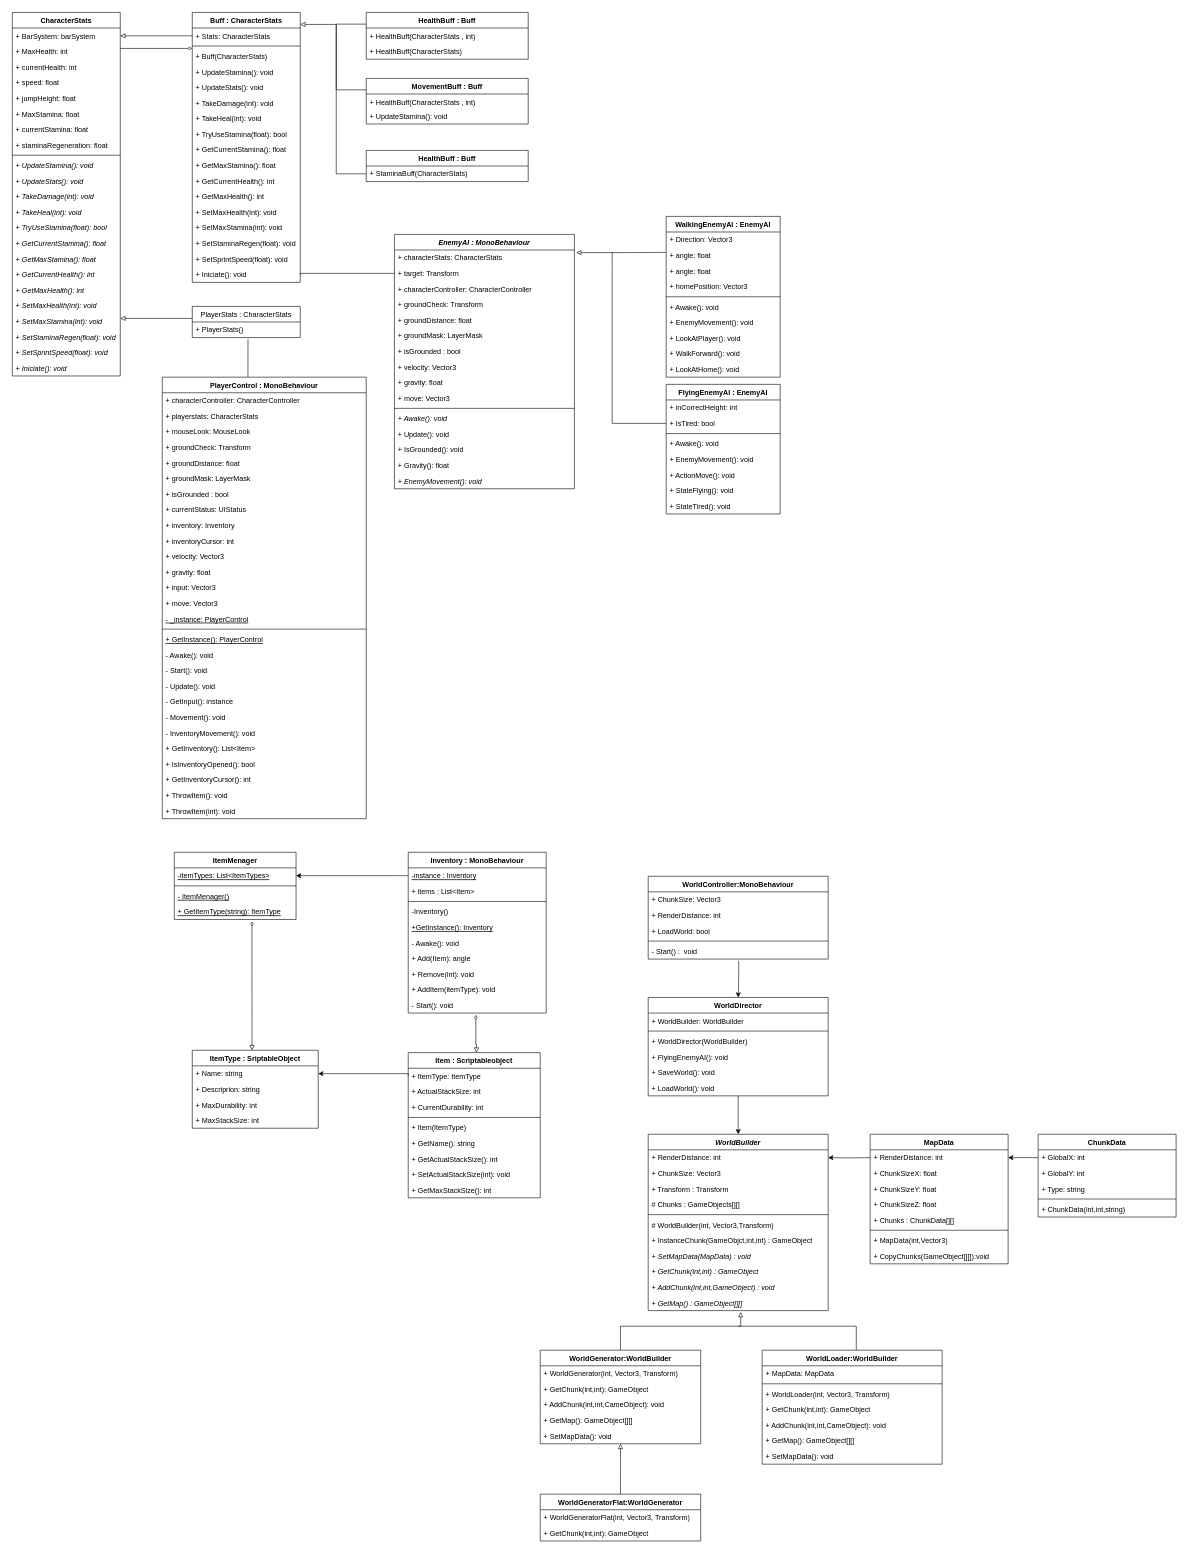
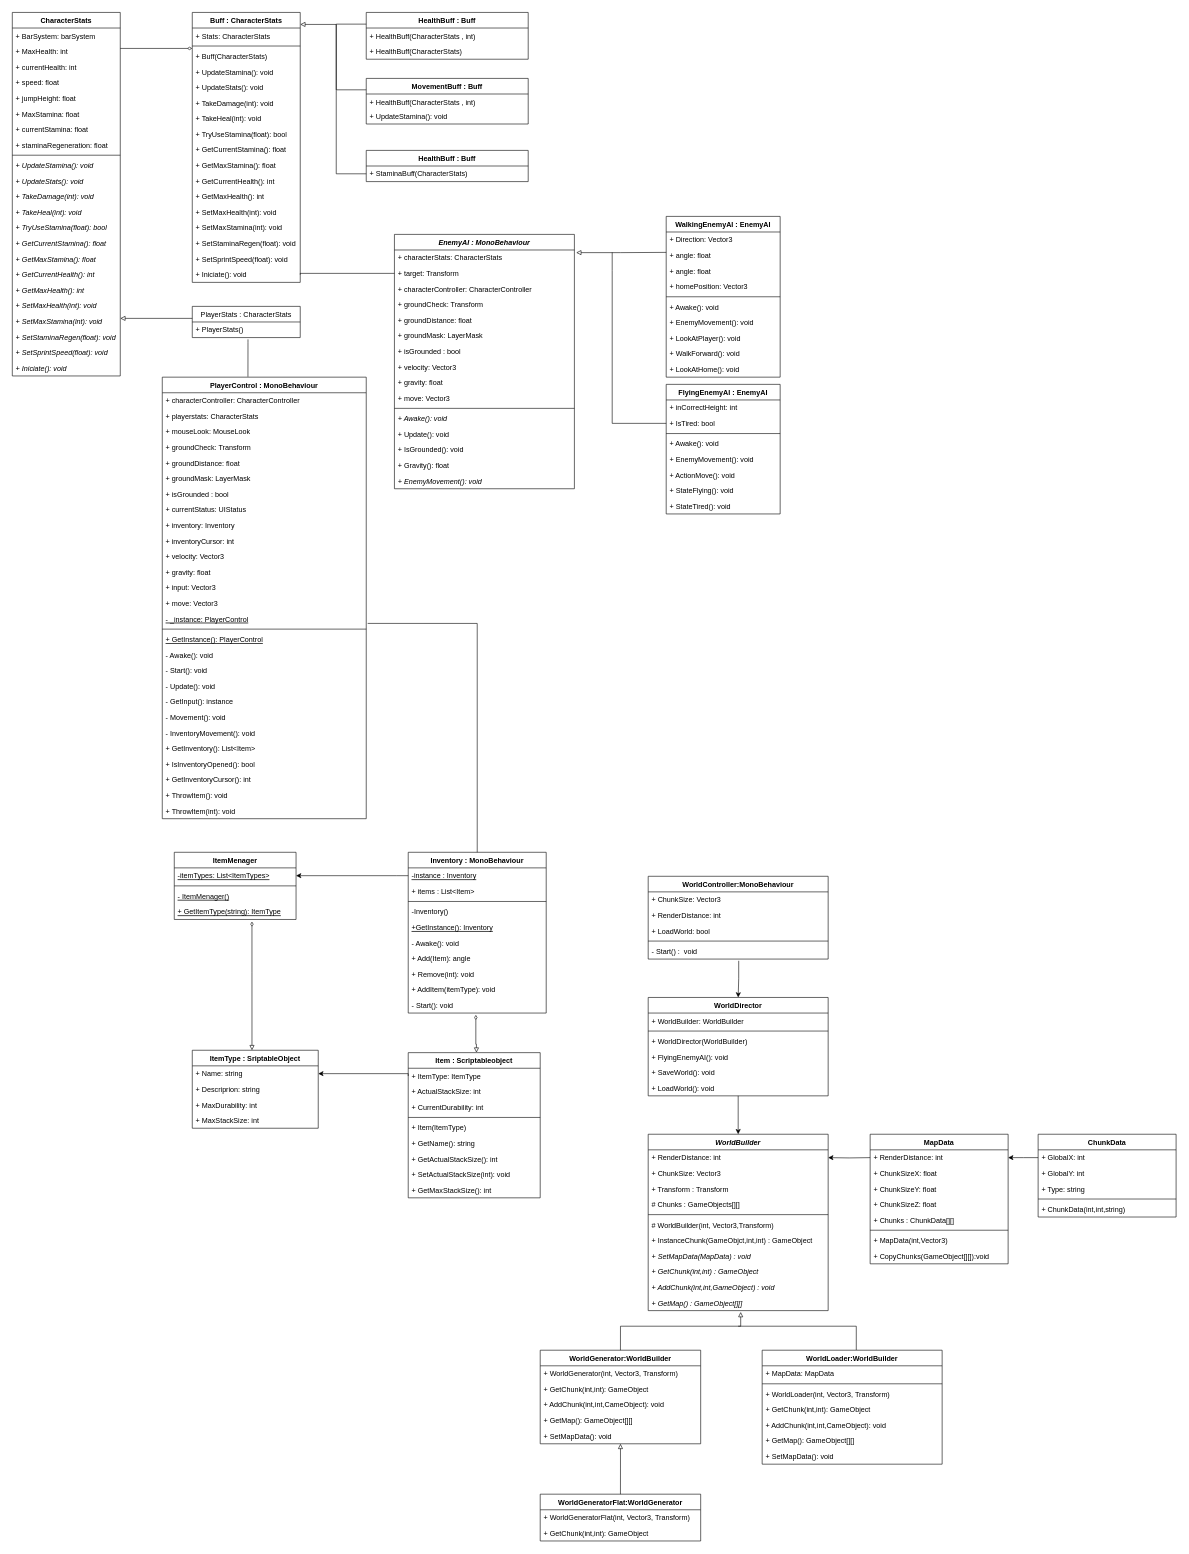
edge "+ Stats: CharacterStats" -> "+ BarSystem: barSystem": removed
edge "- _instance: PlayerControl" -- "Inventory : MonoBehaviour": added
